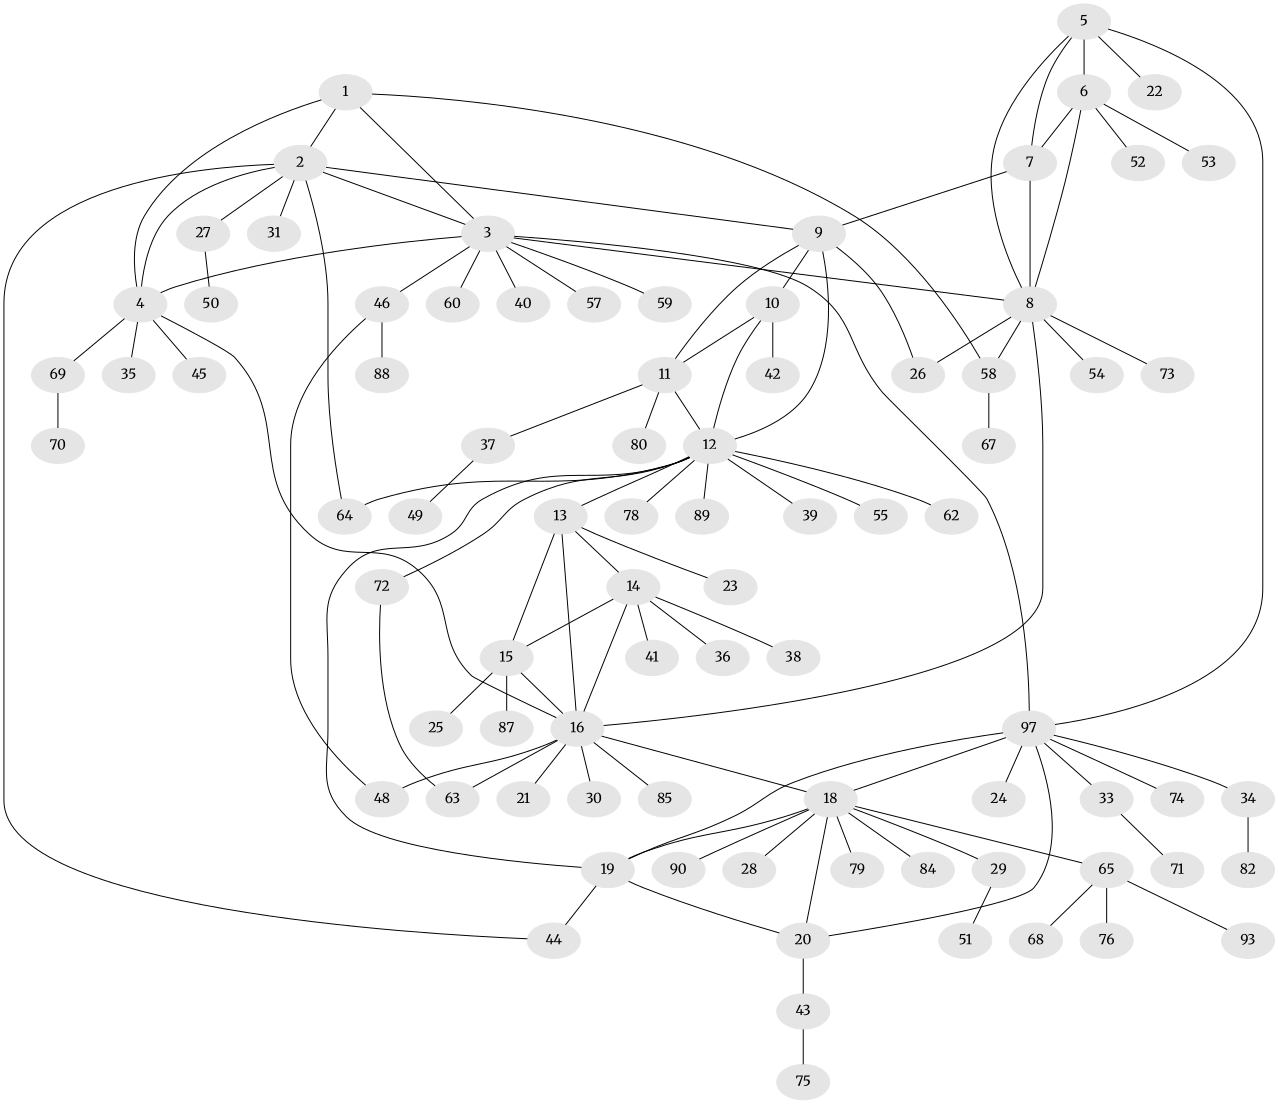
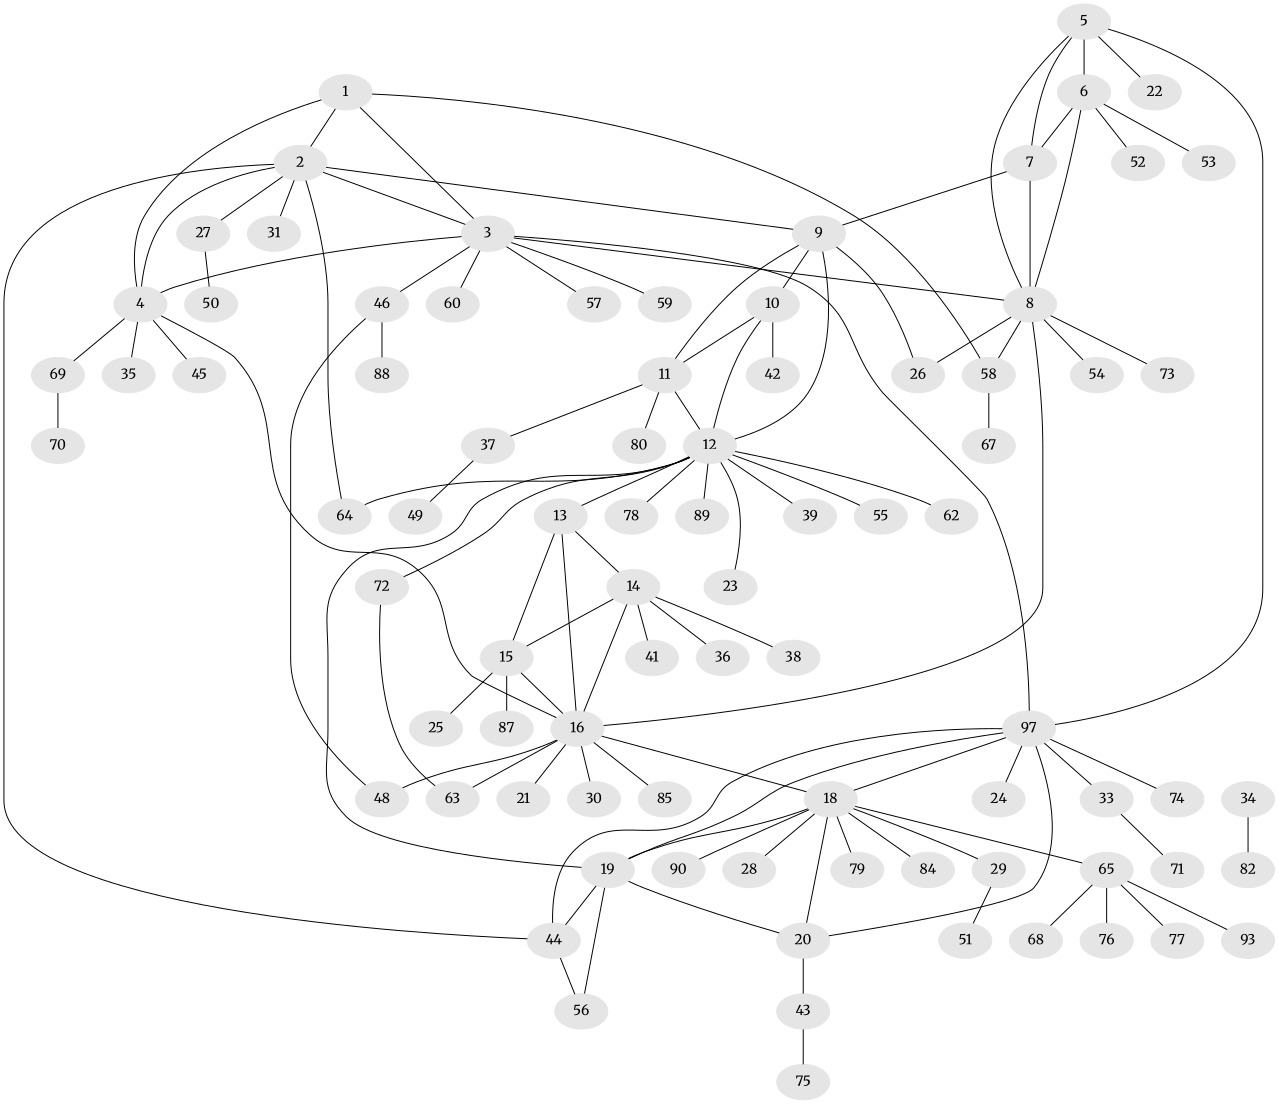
node "40": removed
edge "13" -- "23": now "12" -- "23"
edge "97" -- "34": now "97" -- "44"
node "77": added
node "56": added
